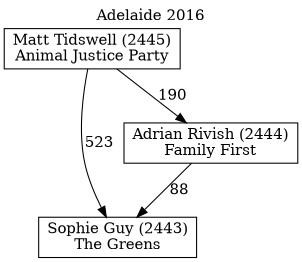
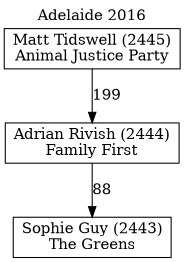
edge "Matt Tidswell (2445) Animal Justice Party" -> "Adrian Rivish (2444) Family First": label "190" -> "199"
edge "Matt Tidswell (2445) Animal Justice Party" -> "Sophie Guy (2443) The Greens": removed, label "523"
